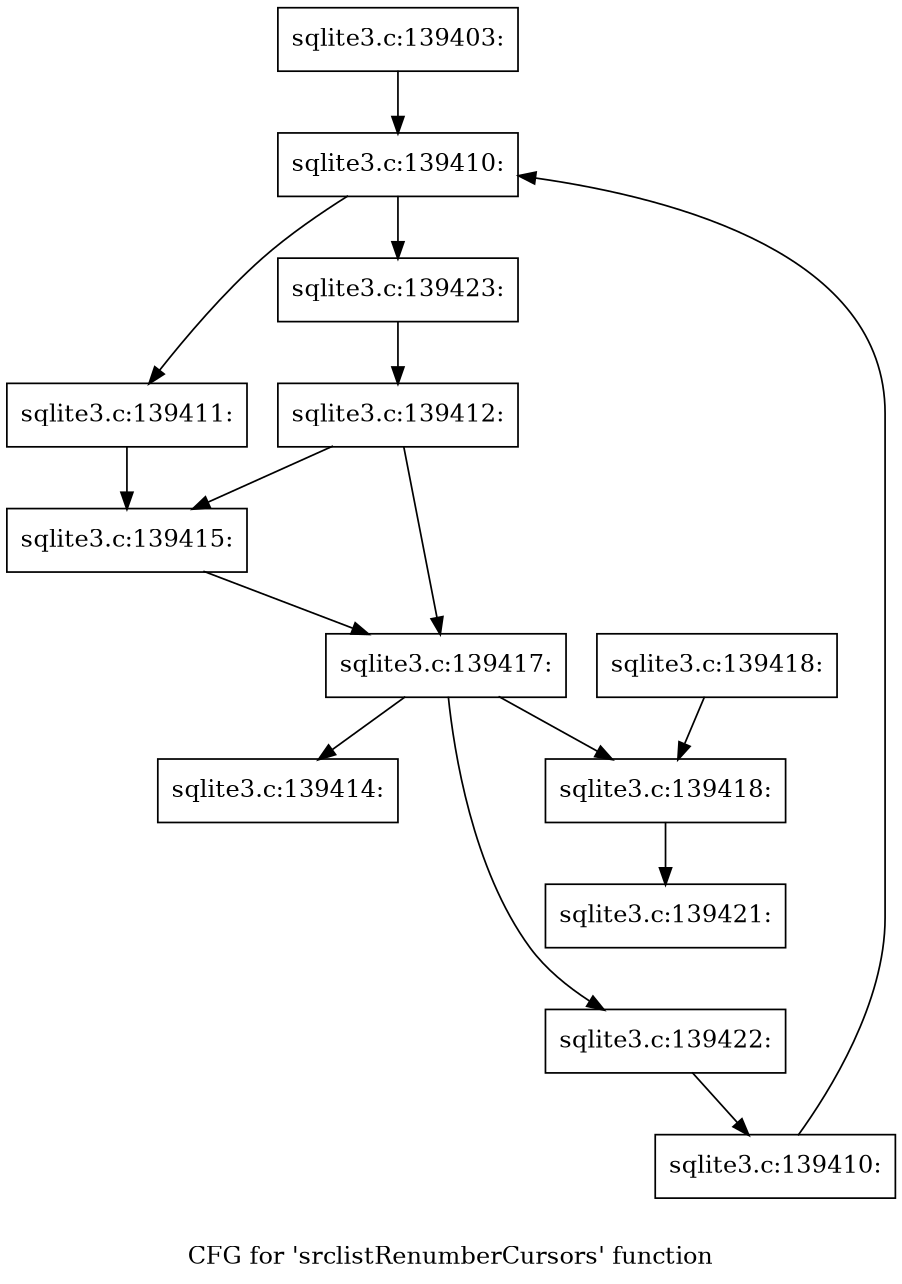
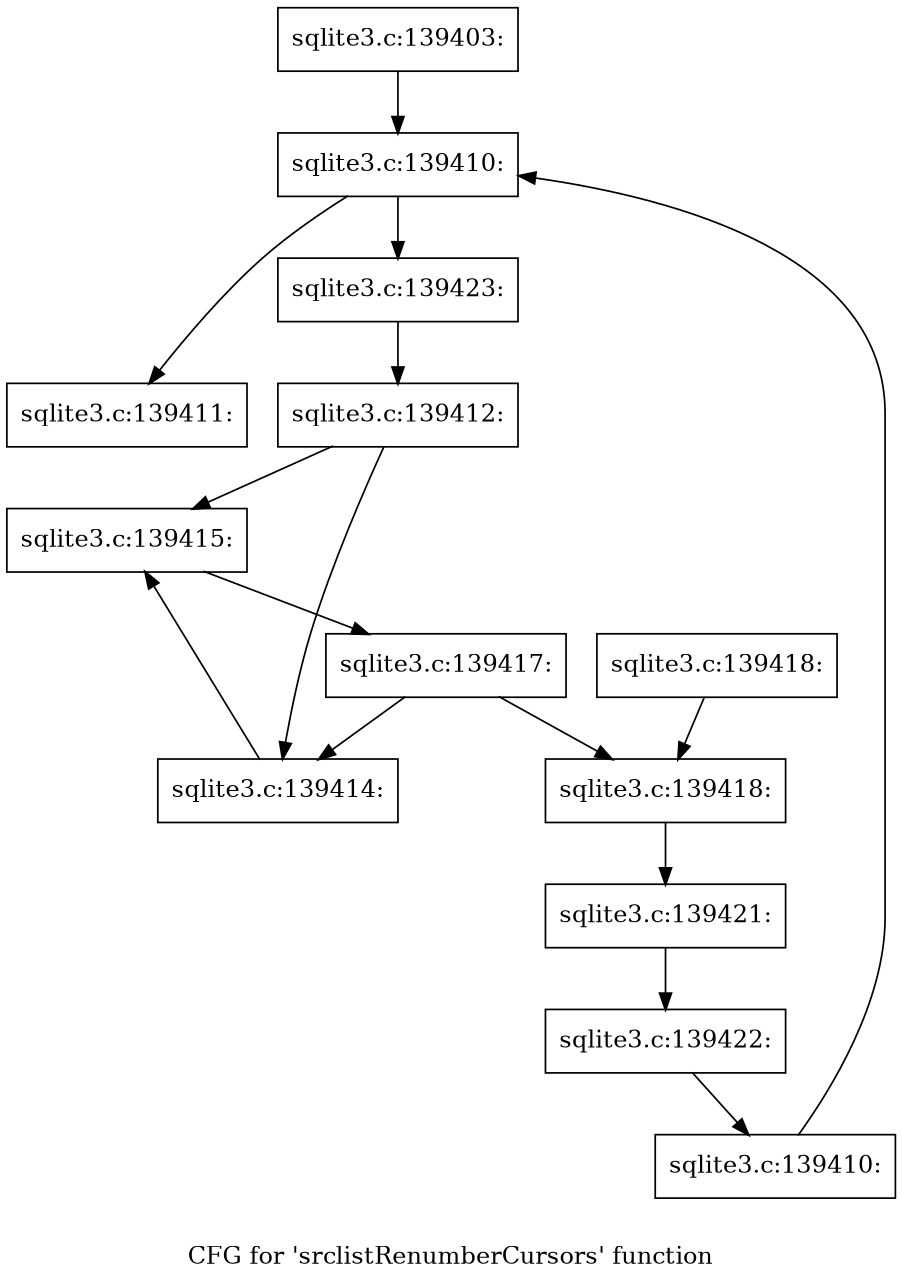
edge "sqlite3.c:139411:" -> "sqlite3.c:139415:": now "sqlite3.c:139414:" -> "sqlite3.c:139415:"
edge "sqlite3.c:139412:" -> "sqlite3.c:139417:": now "sqlite3.c:139412:" -> "sqlite3.c:139414:"
edge "sqlite3.c:139417:" -> "sqlite3.c:139422:": now "sqlite3.c:139421:" -> "sqlite3.c:139422:"
